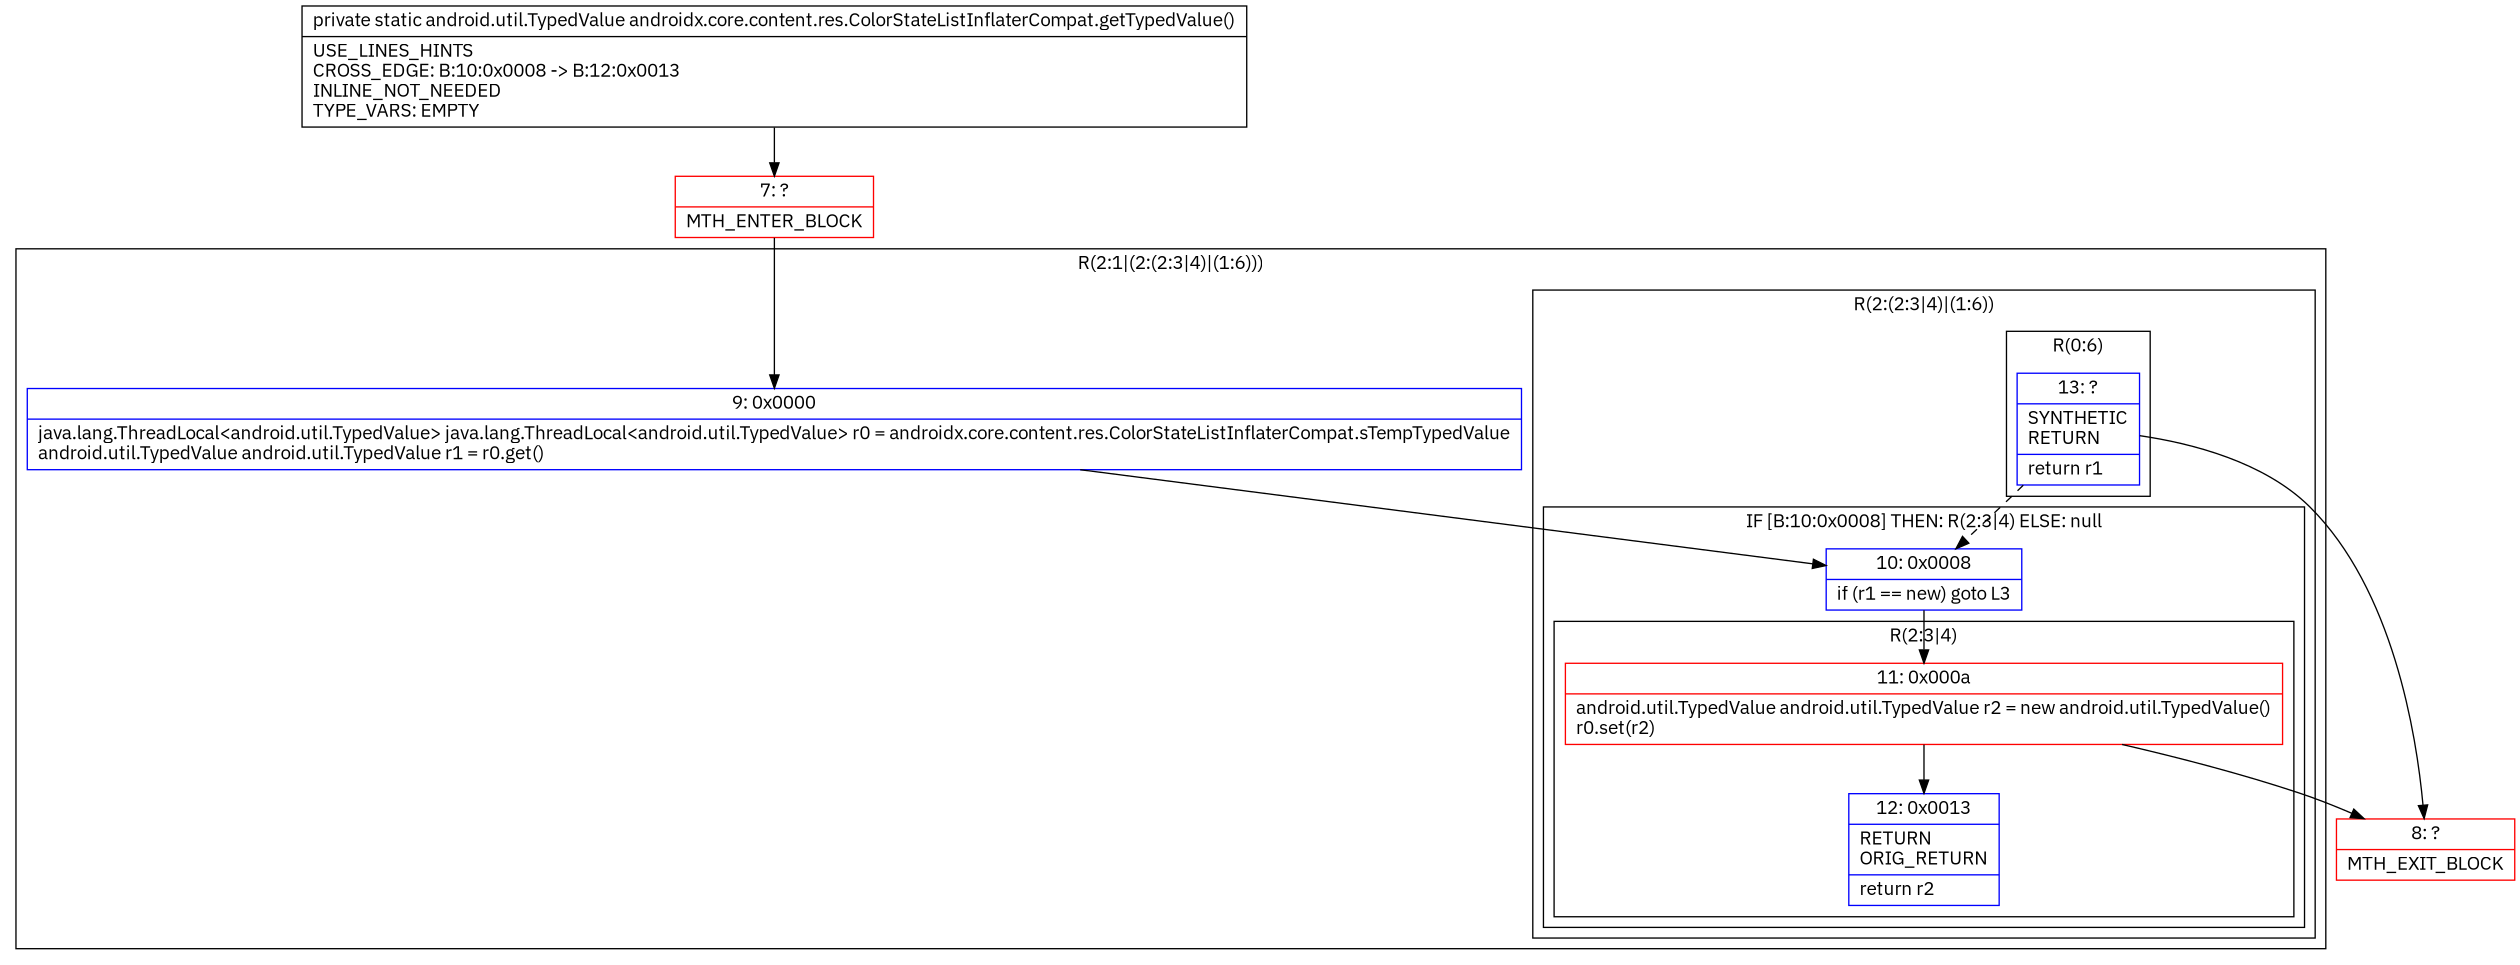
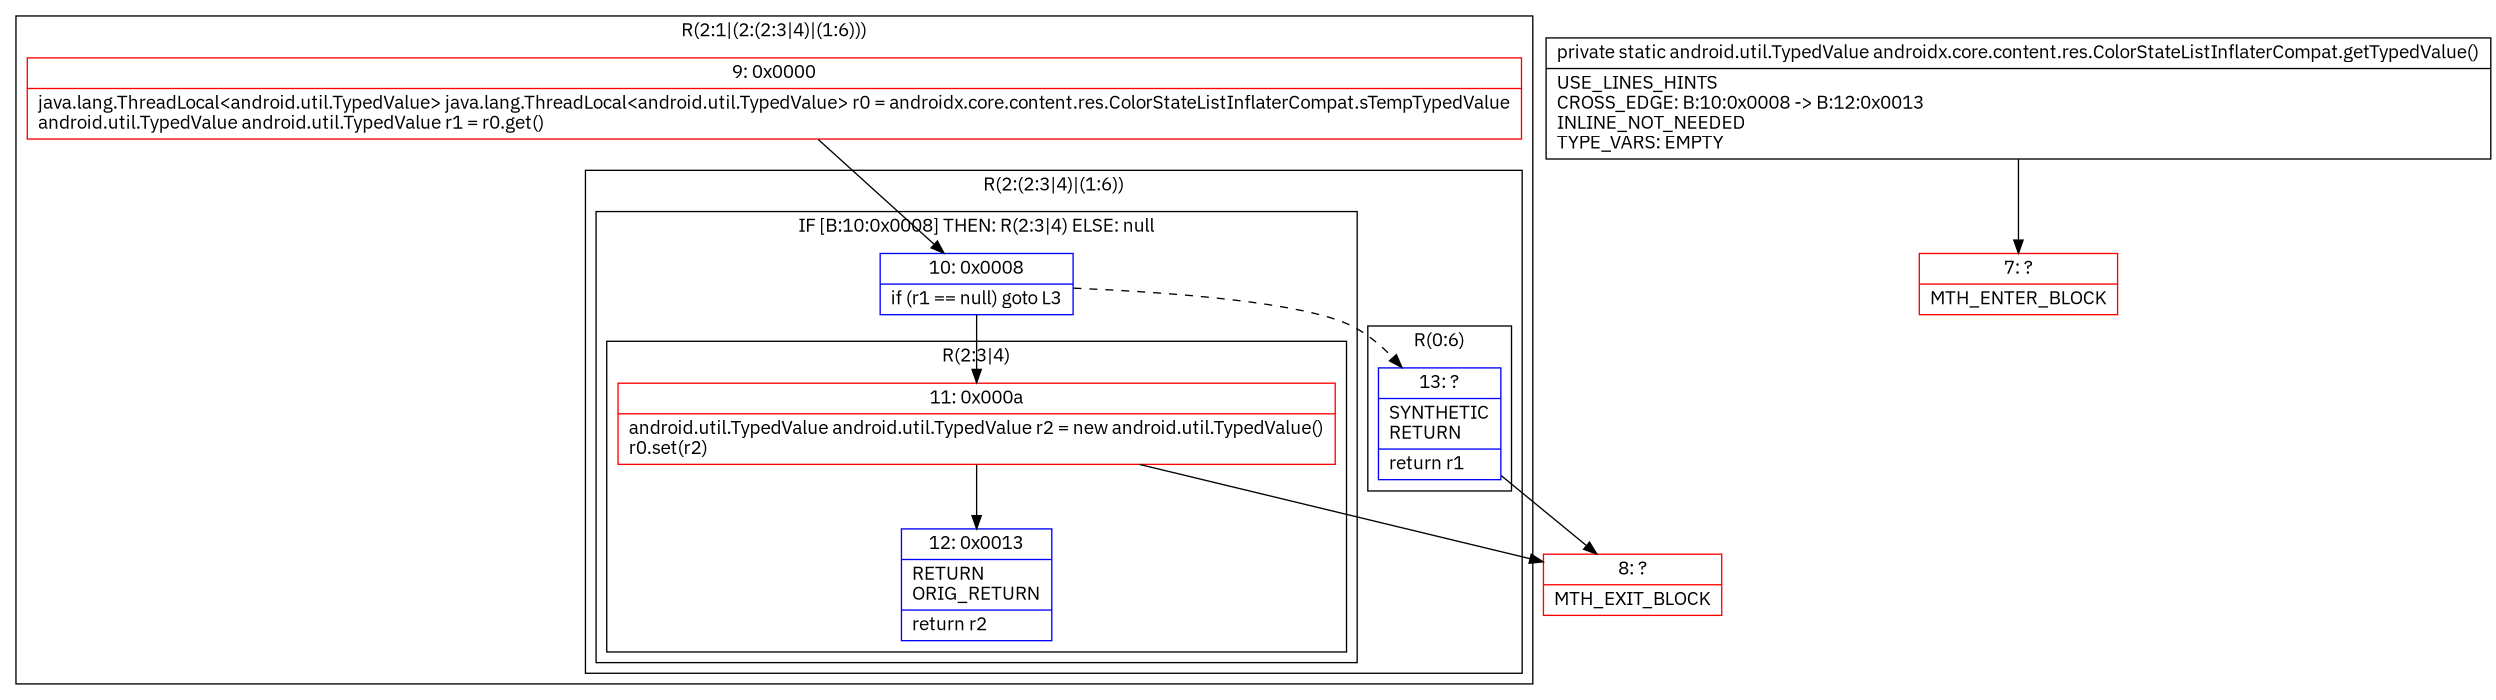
edge "7: ?" -> "9: 0x0000": removed
node "9: 0x0000": color blue -> red
edge "13: ?" -> "10: 0x0008": reversed
node "10: 0x0008": text "if (r1 == new) goto L3" -> "if (r1 == null) goto L3"
